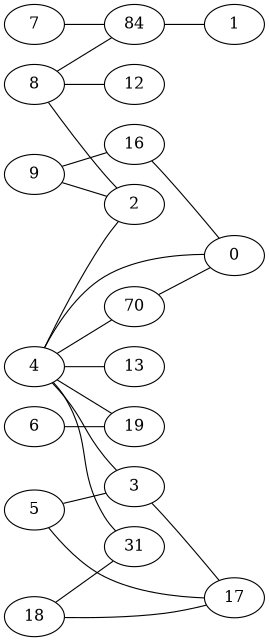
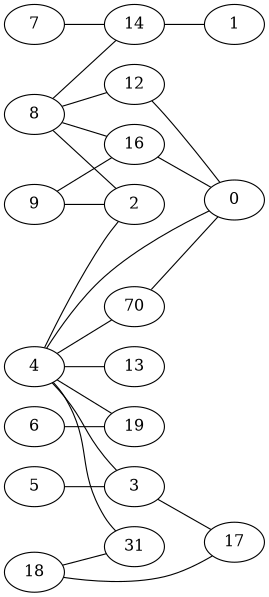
node "84": label "84" -> "14"
edge "8" -- "16": added
edge "12" -- "0": added
edge "5" -- "17": removed
